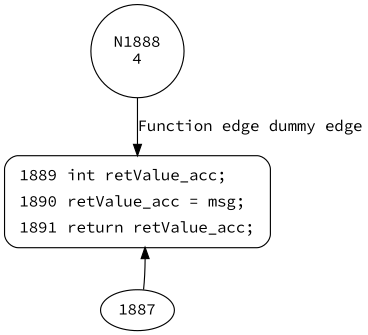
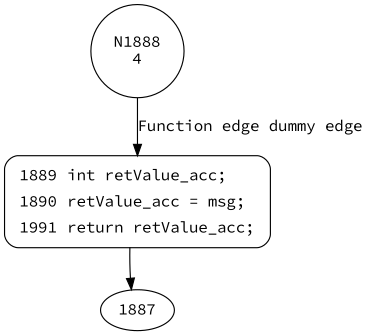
node "1889": text "1891" -> "1991"
edge "1887" -> "1889": reversed
